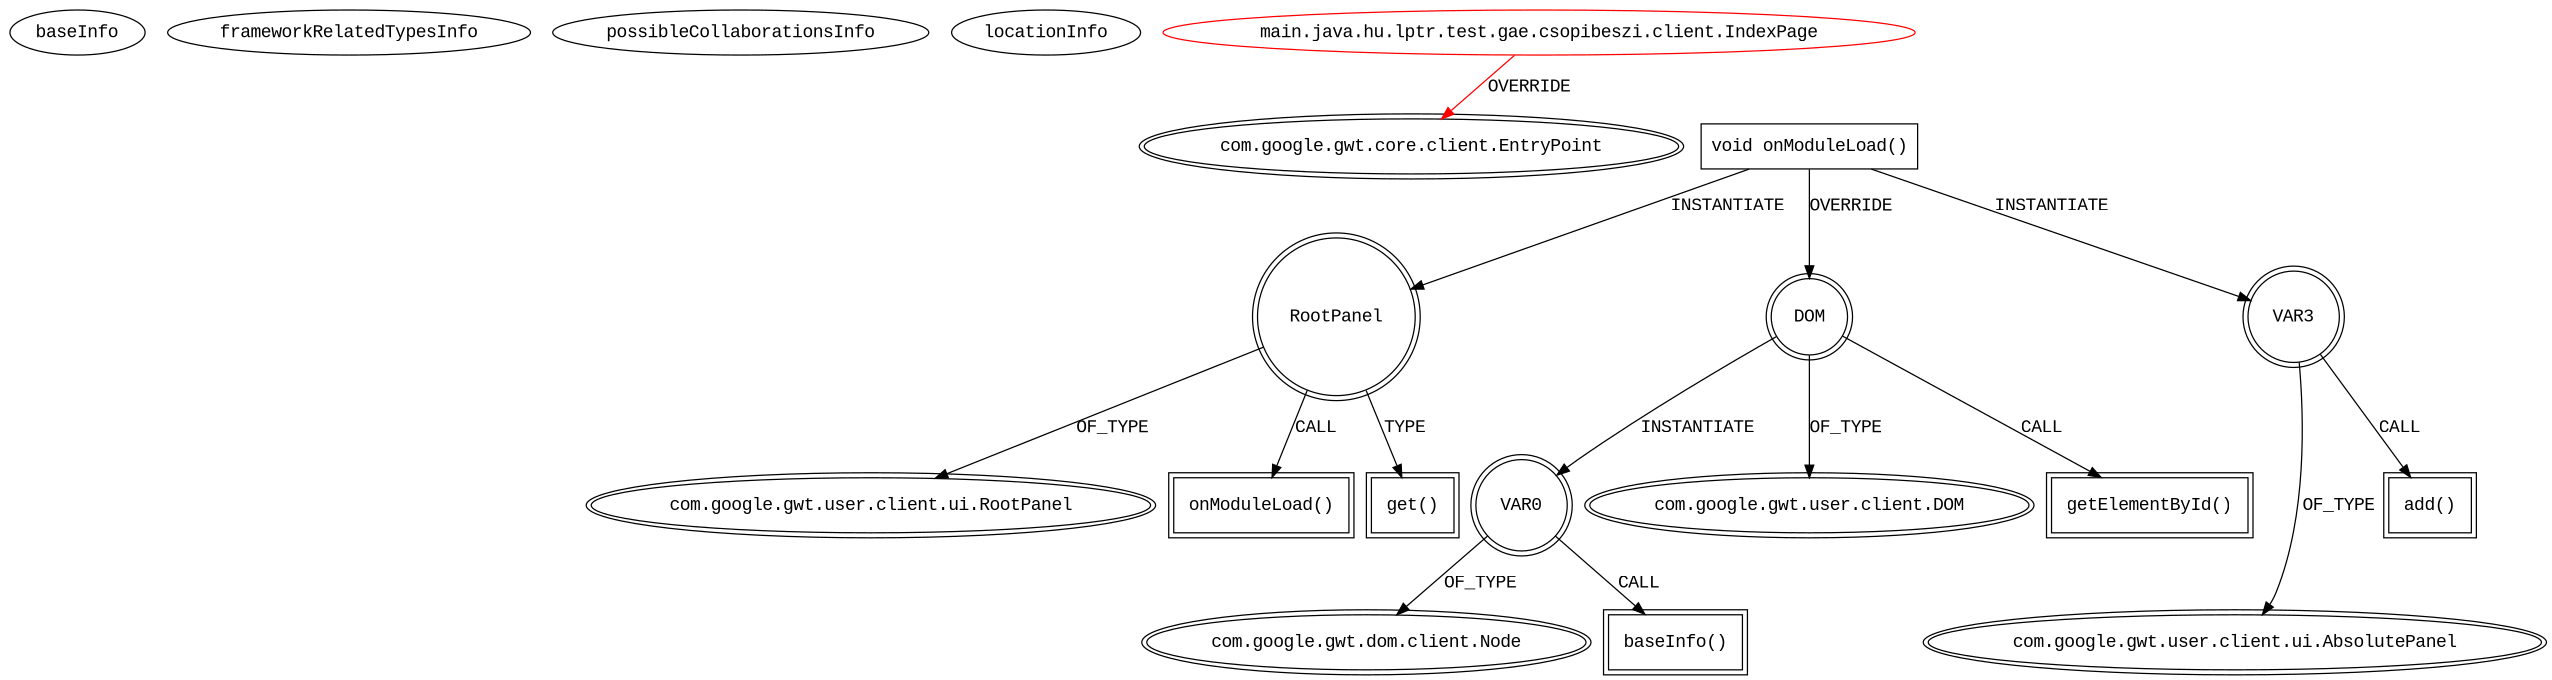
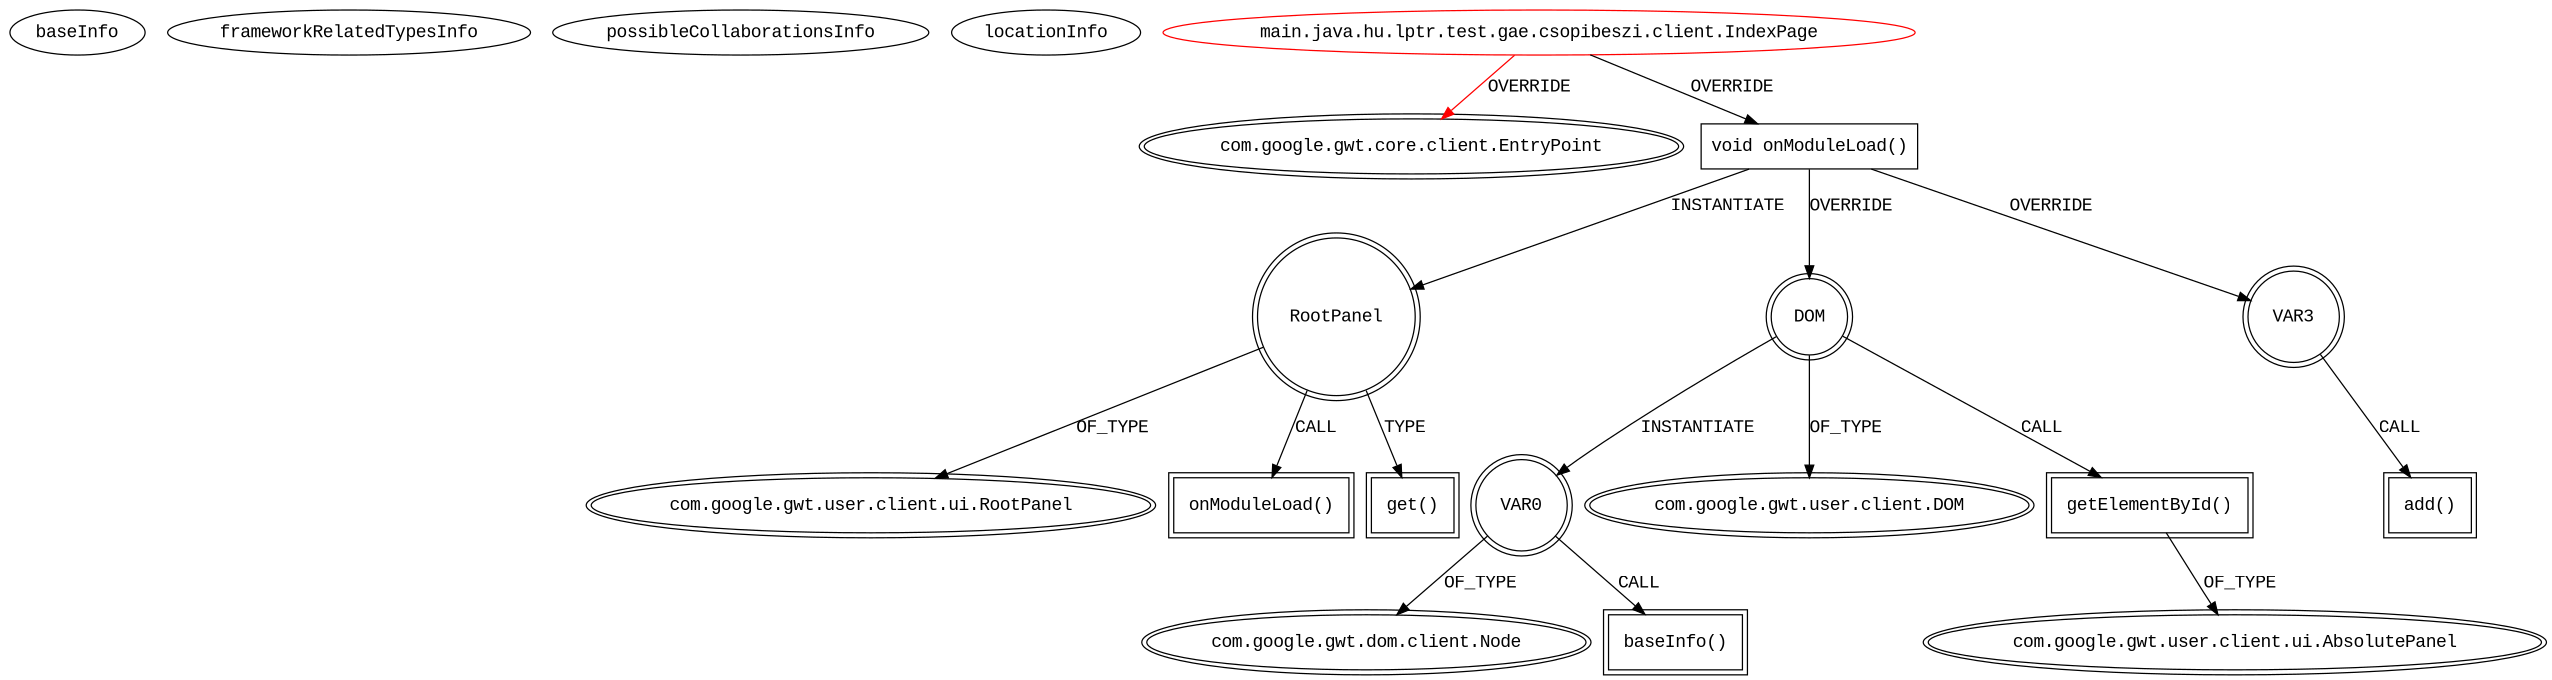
edge "main.java.hu.lptr.test.gae.csopibeszi.client.IndexPage" -> "void onModuleLoad()": added, label "OVERRIDE"
edge "void onModuleLoad()" -> "VAR3": label "INSTANTIATE" -> "OVERRIDE"
edge "VAR3" -> "com.google.gwt.user.client.ui.AbsolutePanel": now "getElementById()" -> "com.google.gwt.user.client.ui.AbsolutePanel"
